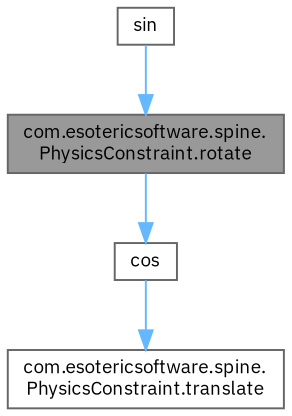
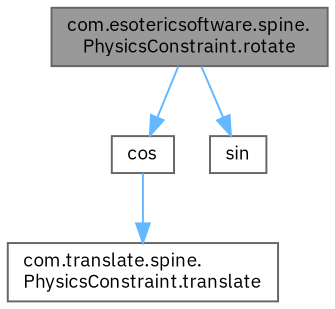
edge "sin" -> "com.esotericsoftware.spine. PhysicsConstraint.rotate": reversed
node "com.esotericsoftware.spine. PhysicsConstraint.translate": label "com.esotericsoftware.spine. PhysicsConstraint.translate" -> "com.translate.spine. PhysicsConstraint.translate"
